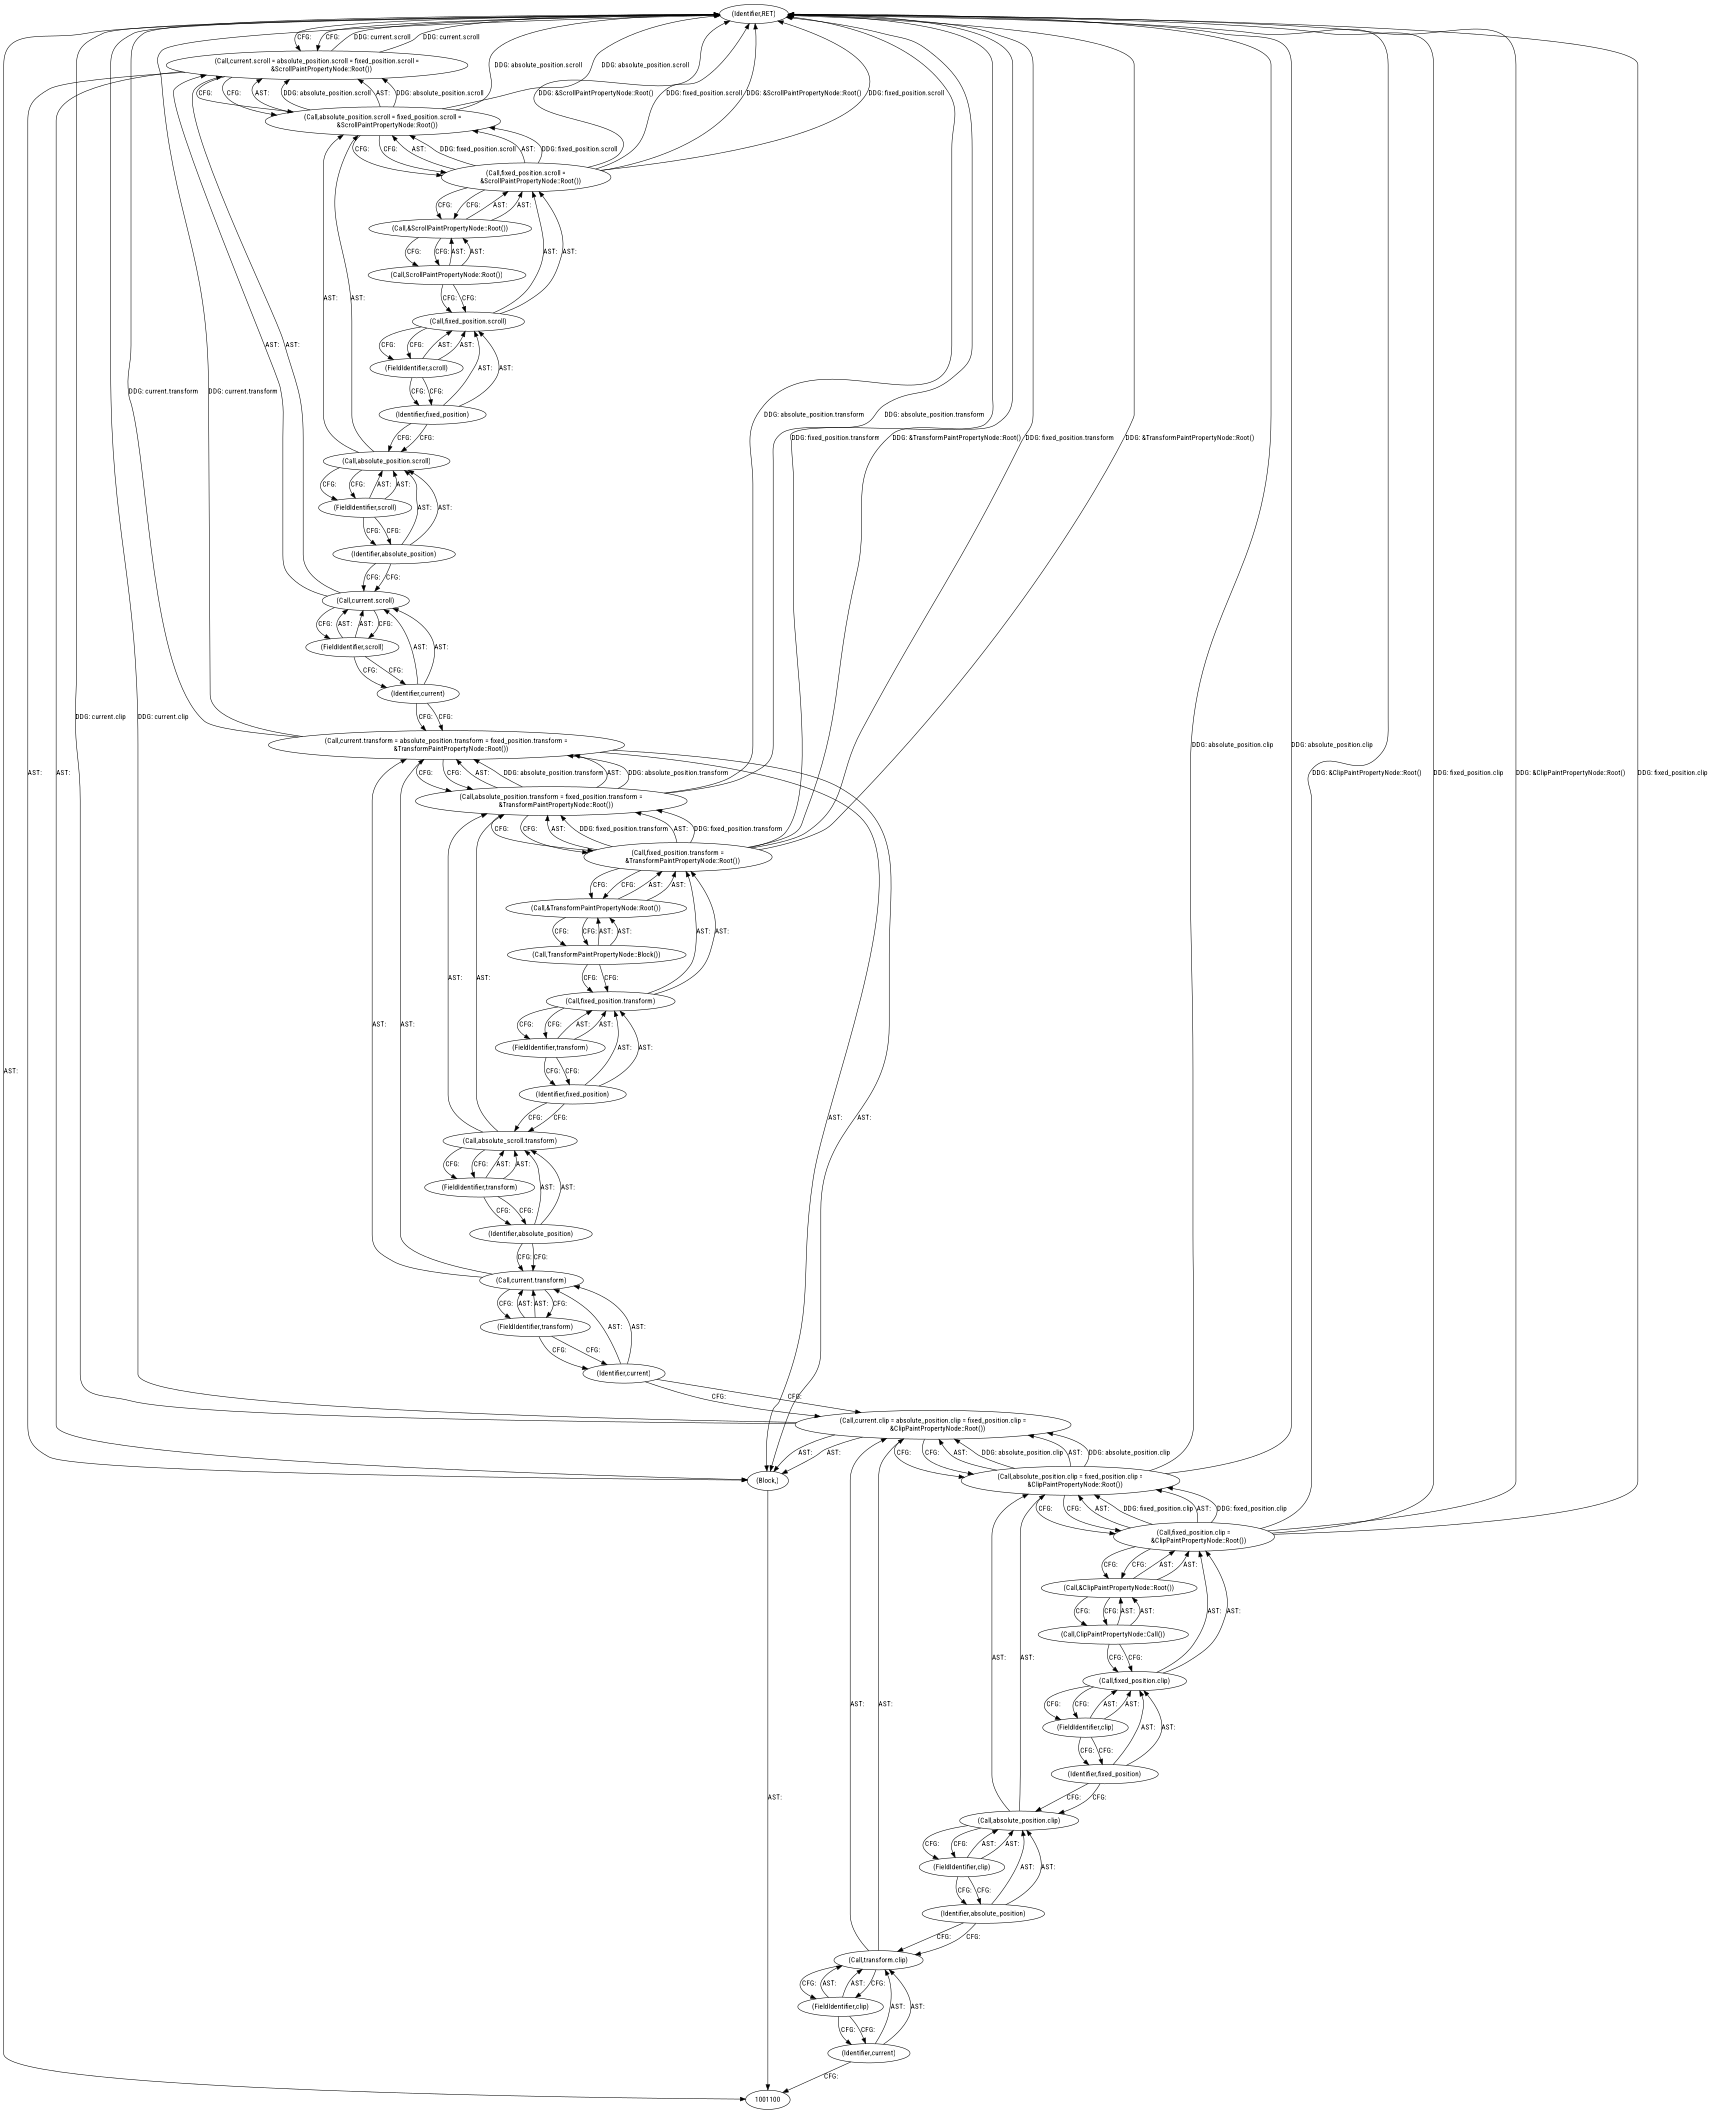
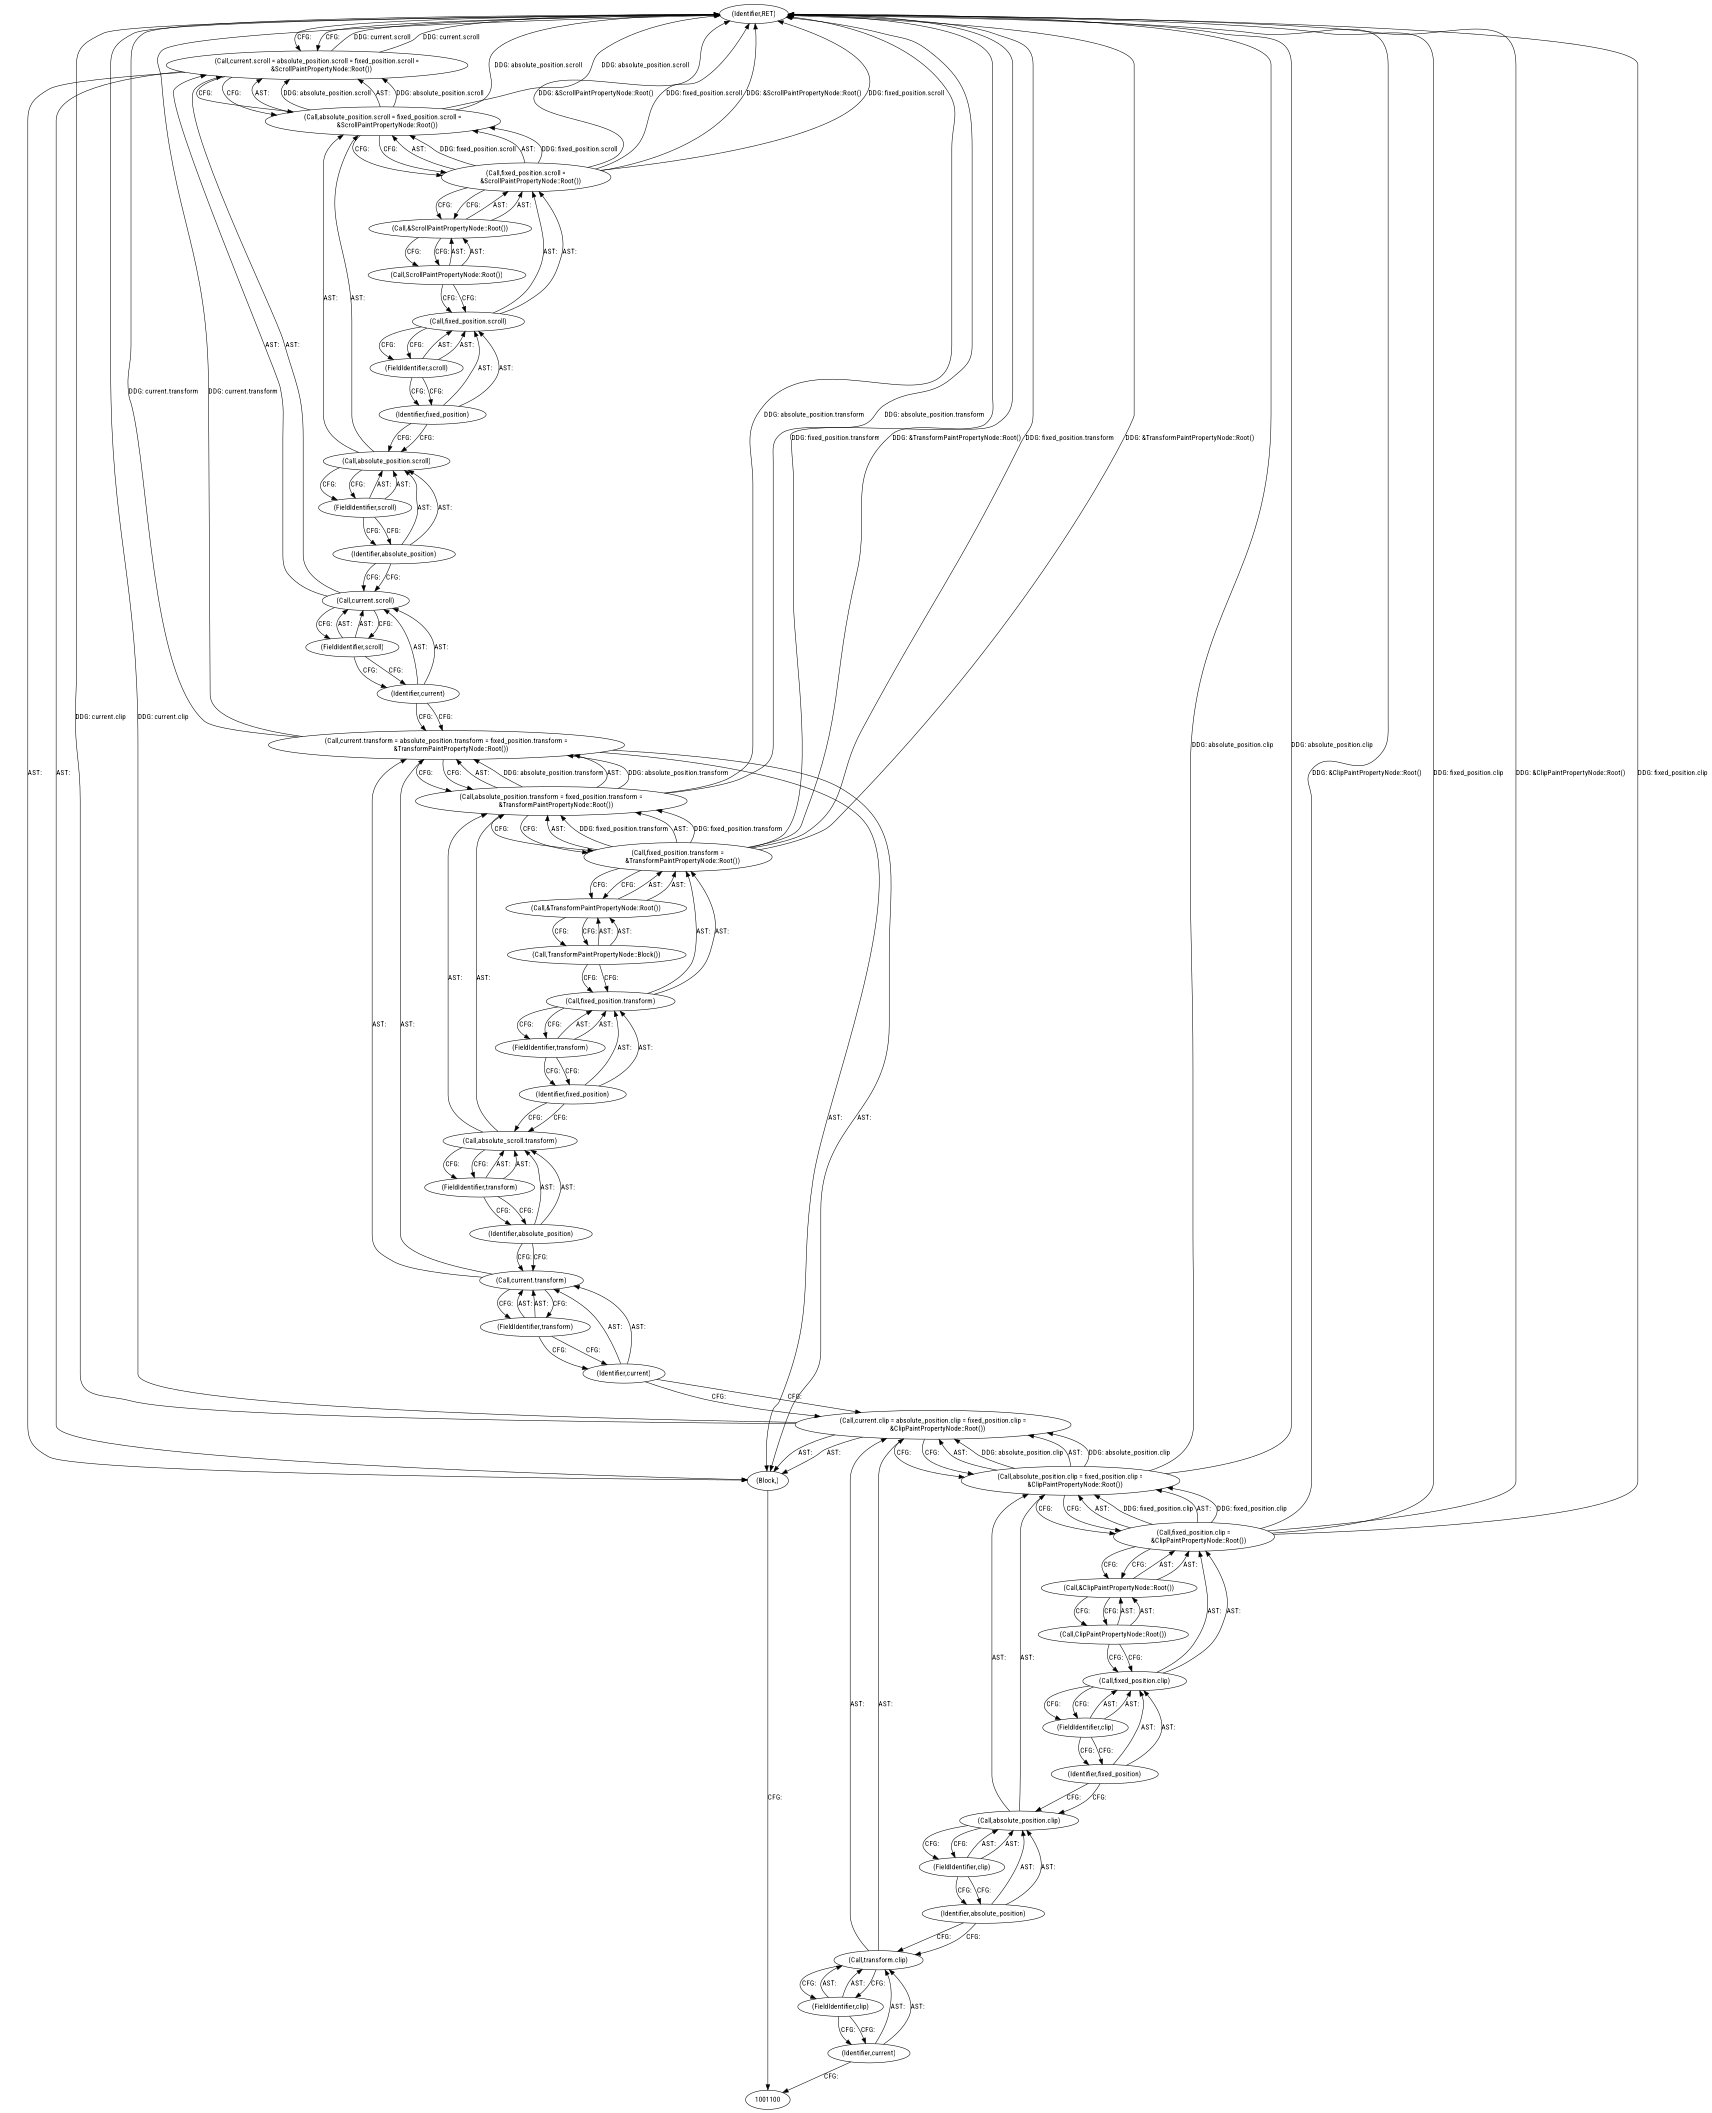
edge "(Identifier,RET)" -> "1001100": removed, label "AST:"
node "(Call,ClipPaintPropertyNode::Call())": label "(Call,ClipPaintPropertyNode::Call())" -> "(Call,ClipPaintPropertyNode::Root())"
edge "(Block,)" -> "1001100": label "AST: " -> "CFG: "
